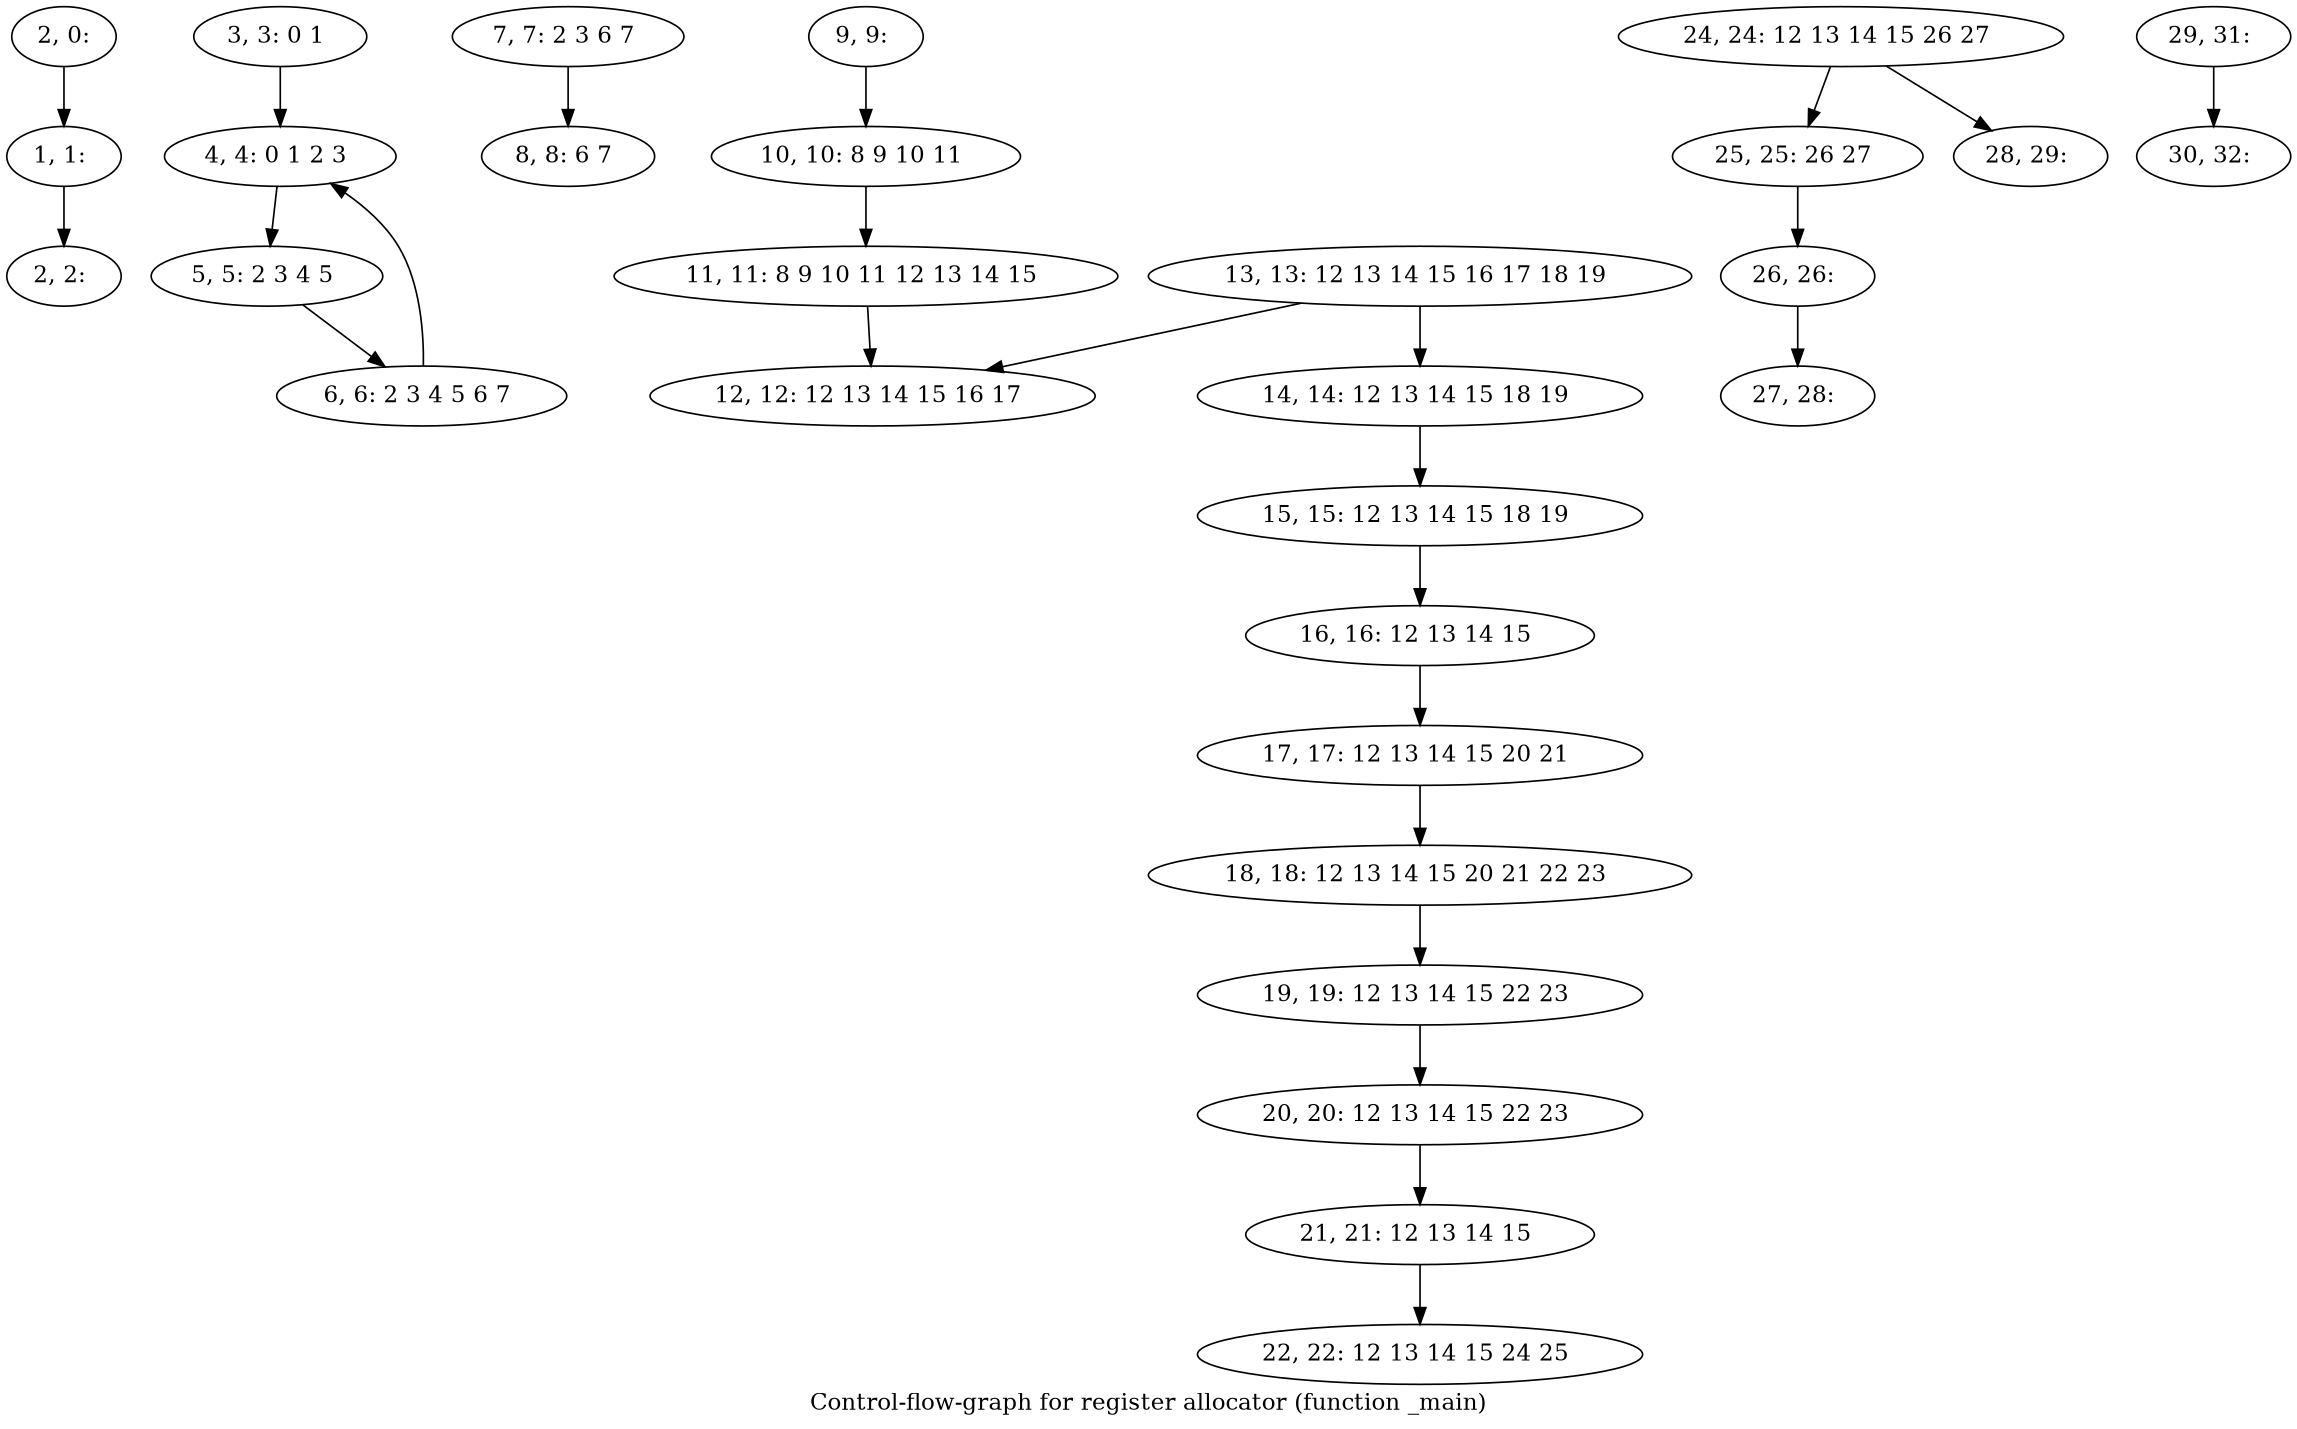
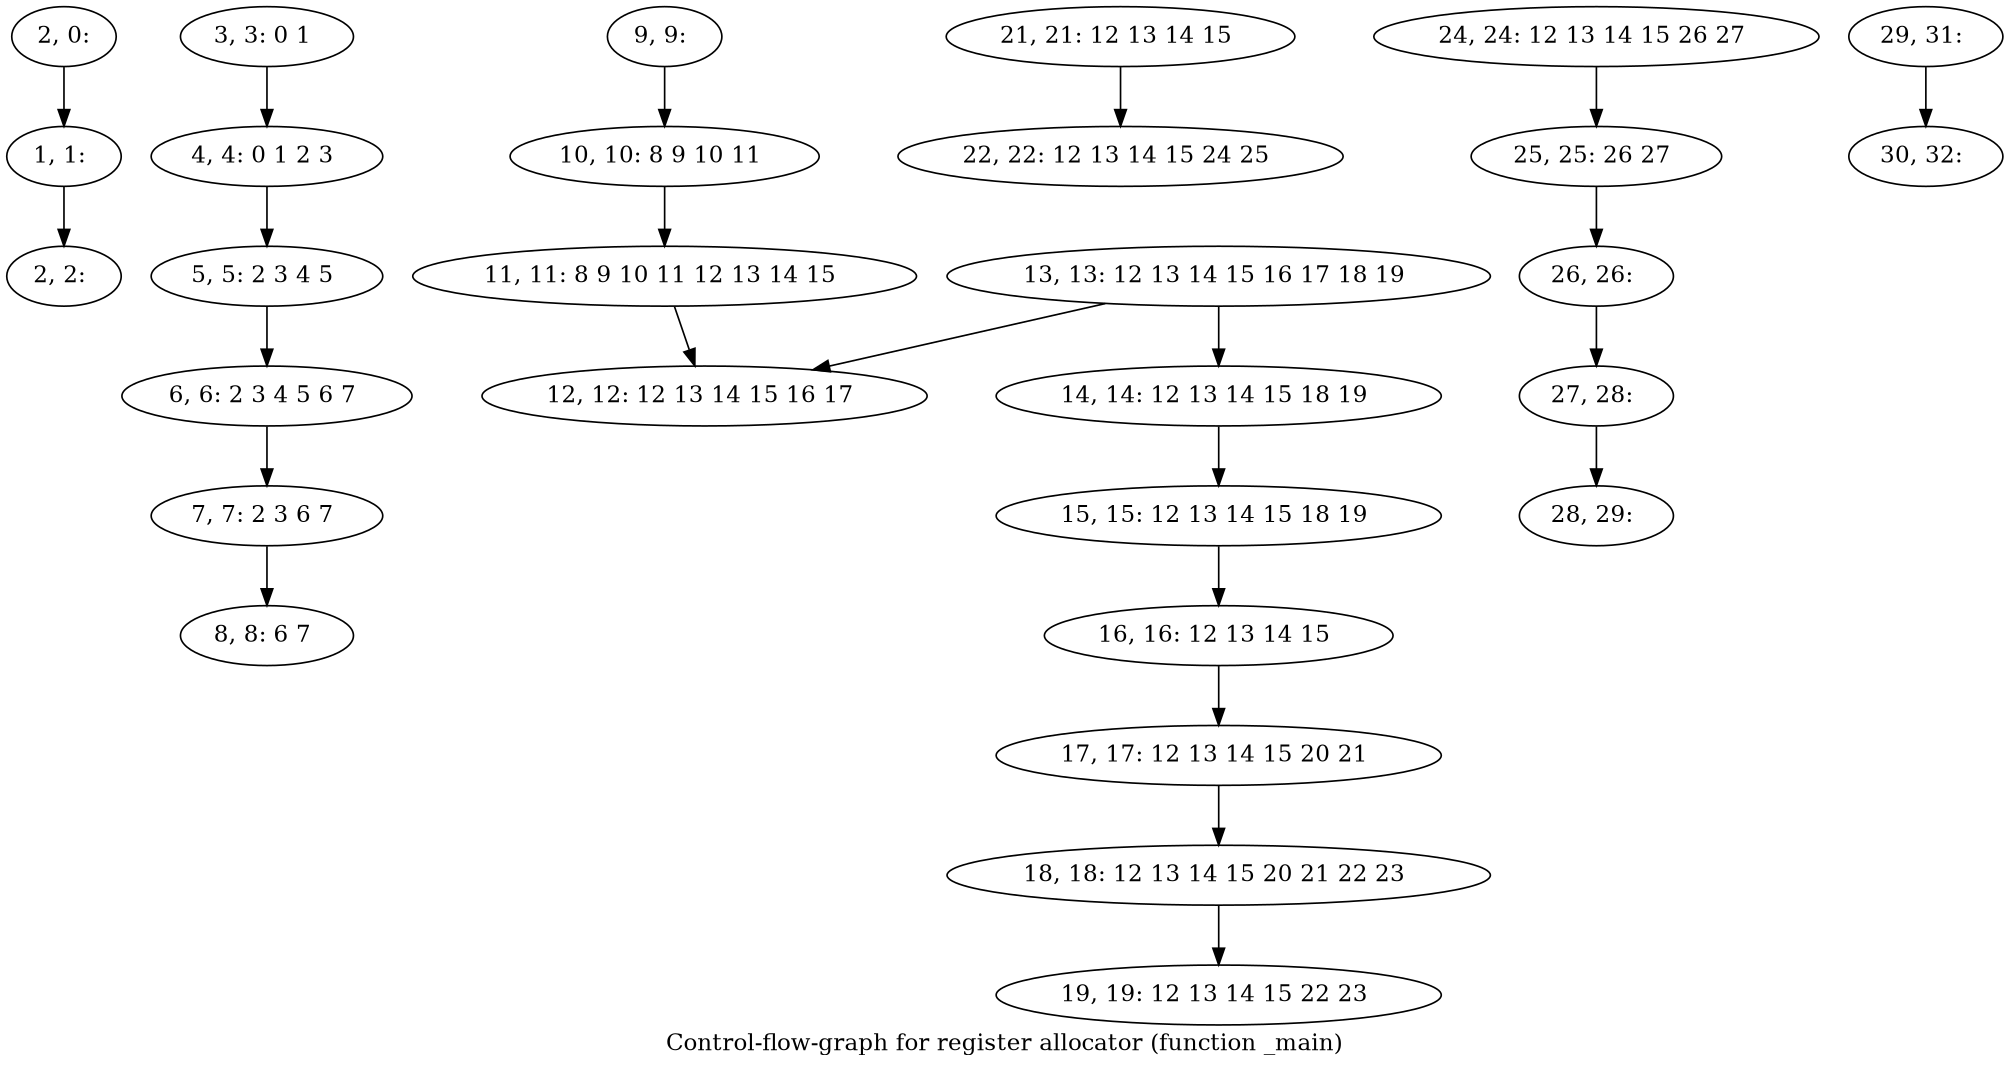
edge "24, 24: 12 13 14 15 26 27" -> "28, 29:": now "27, 28:" -> "28, 29:"
edge "6, 6: 2 3 4 5 6 7" -> "4, 4: 0 1 2 3": now "6, 6: 2 3 4 5 6 7" -> "7, 7: 2 3 6 7"
node "20, 20: 12 13 14 15 22 23": removed
